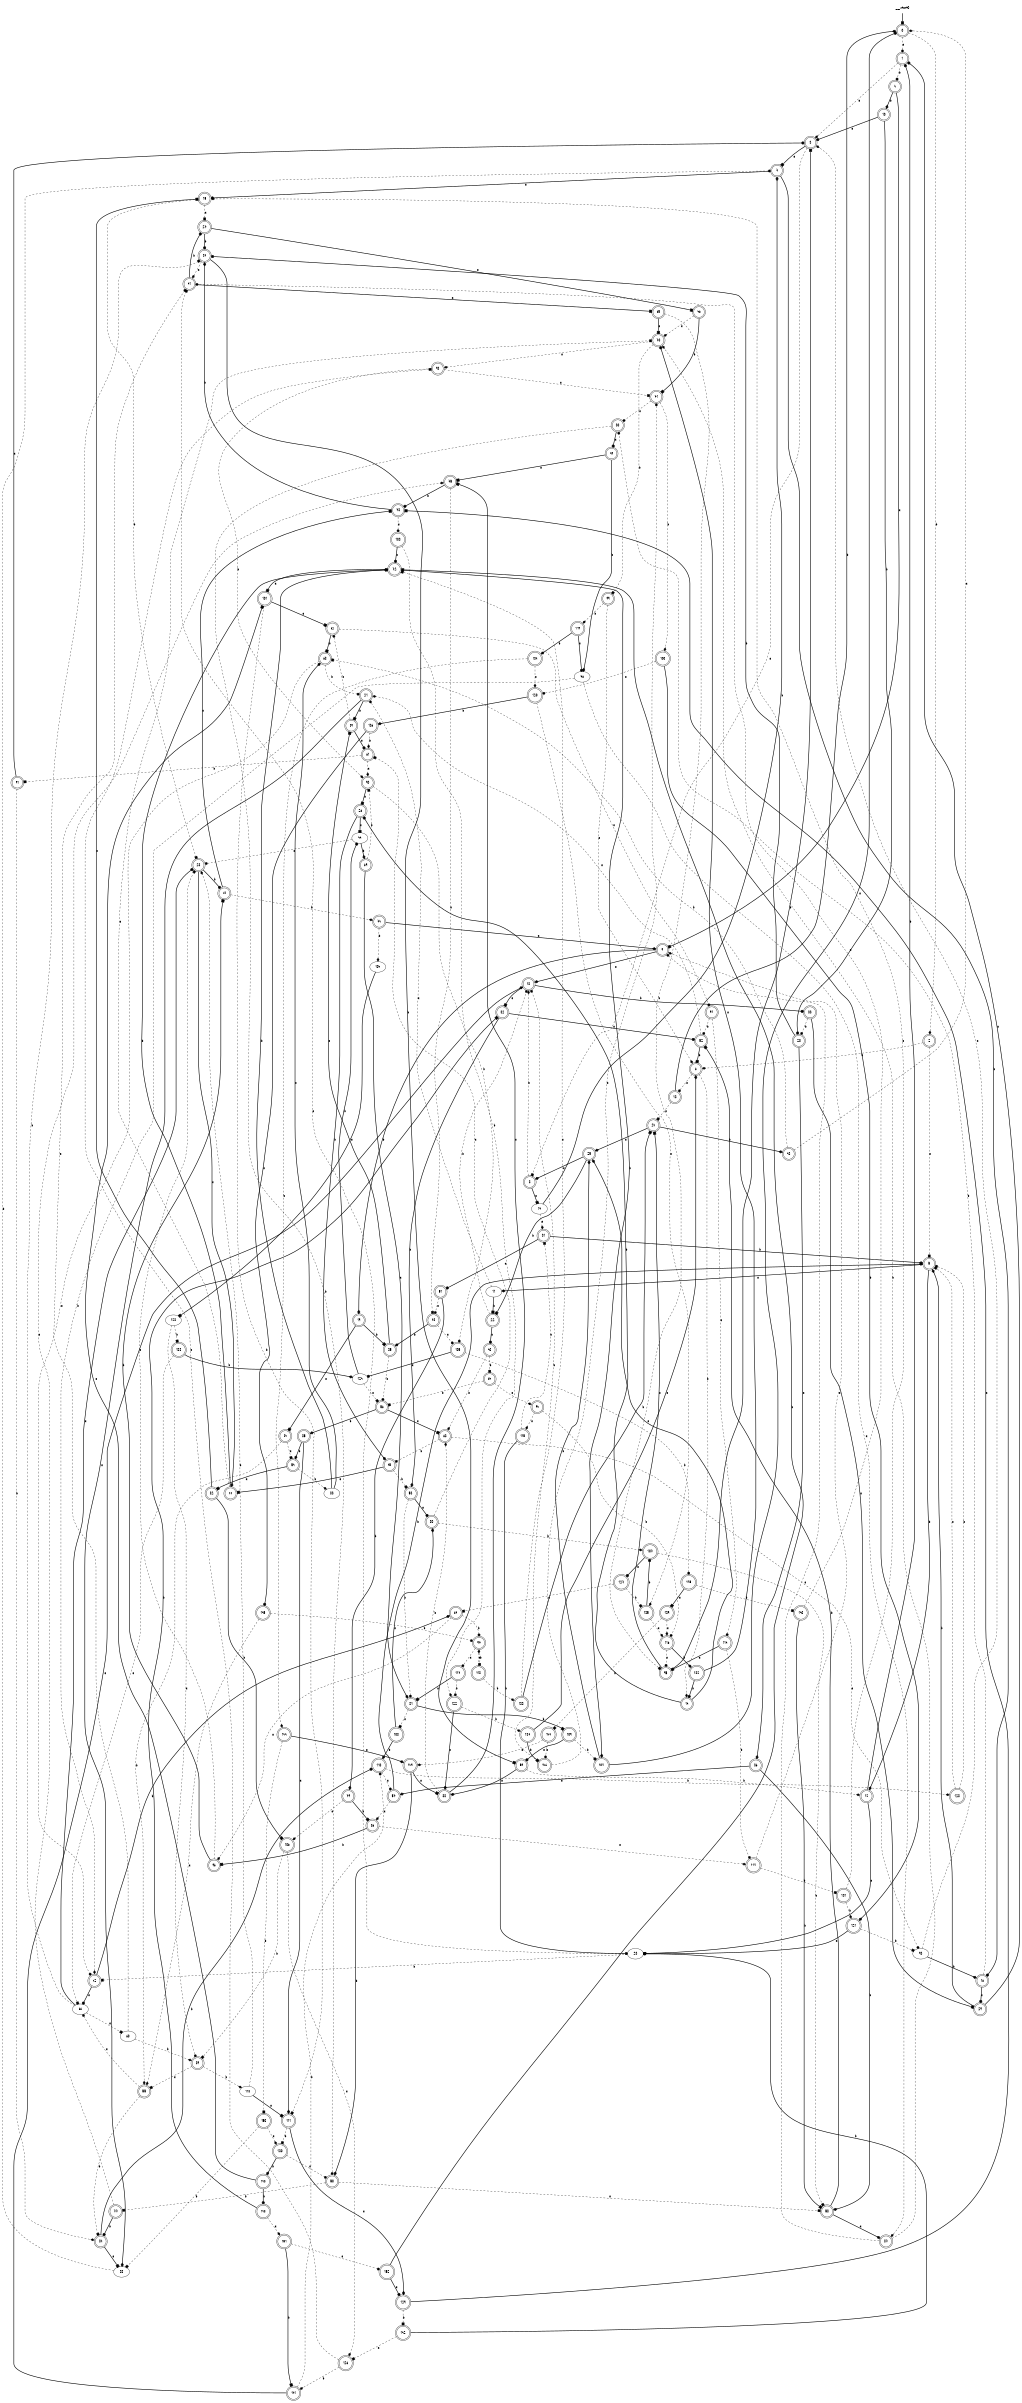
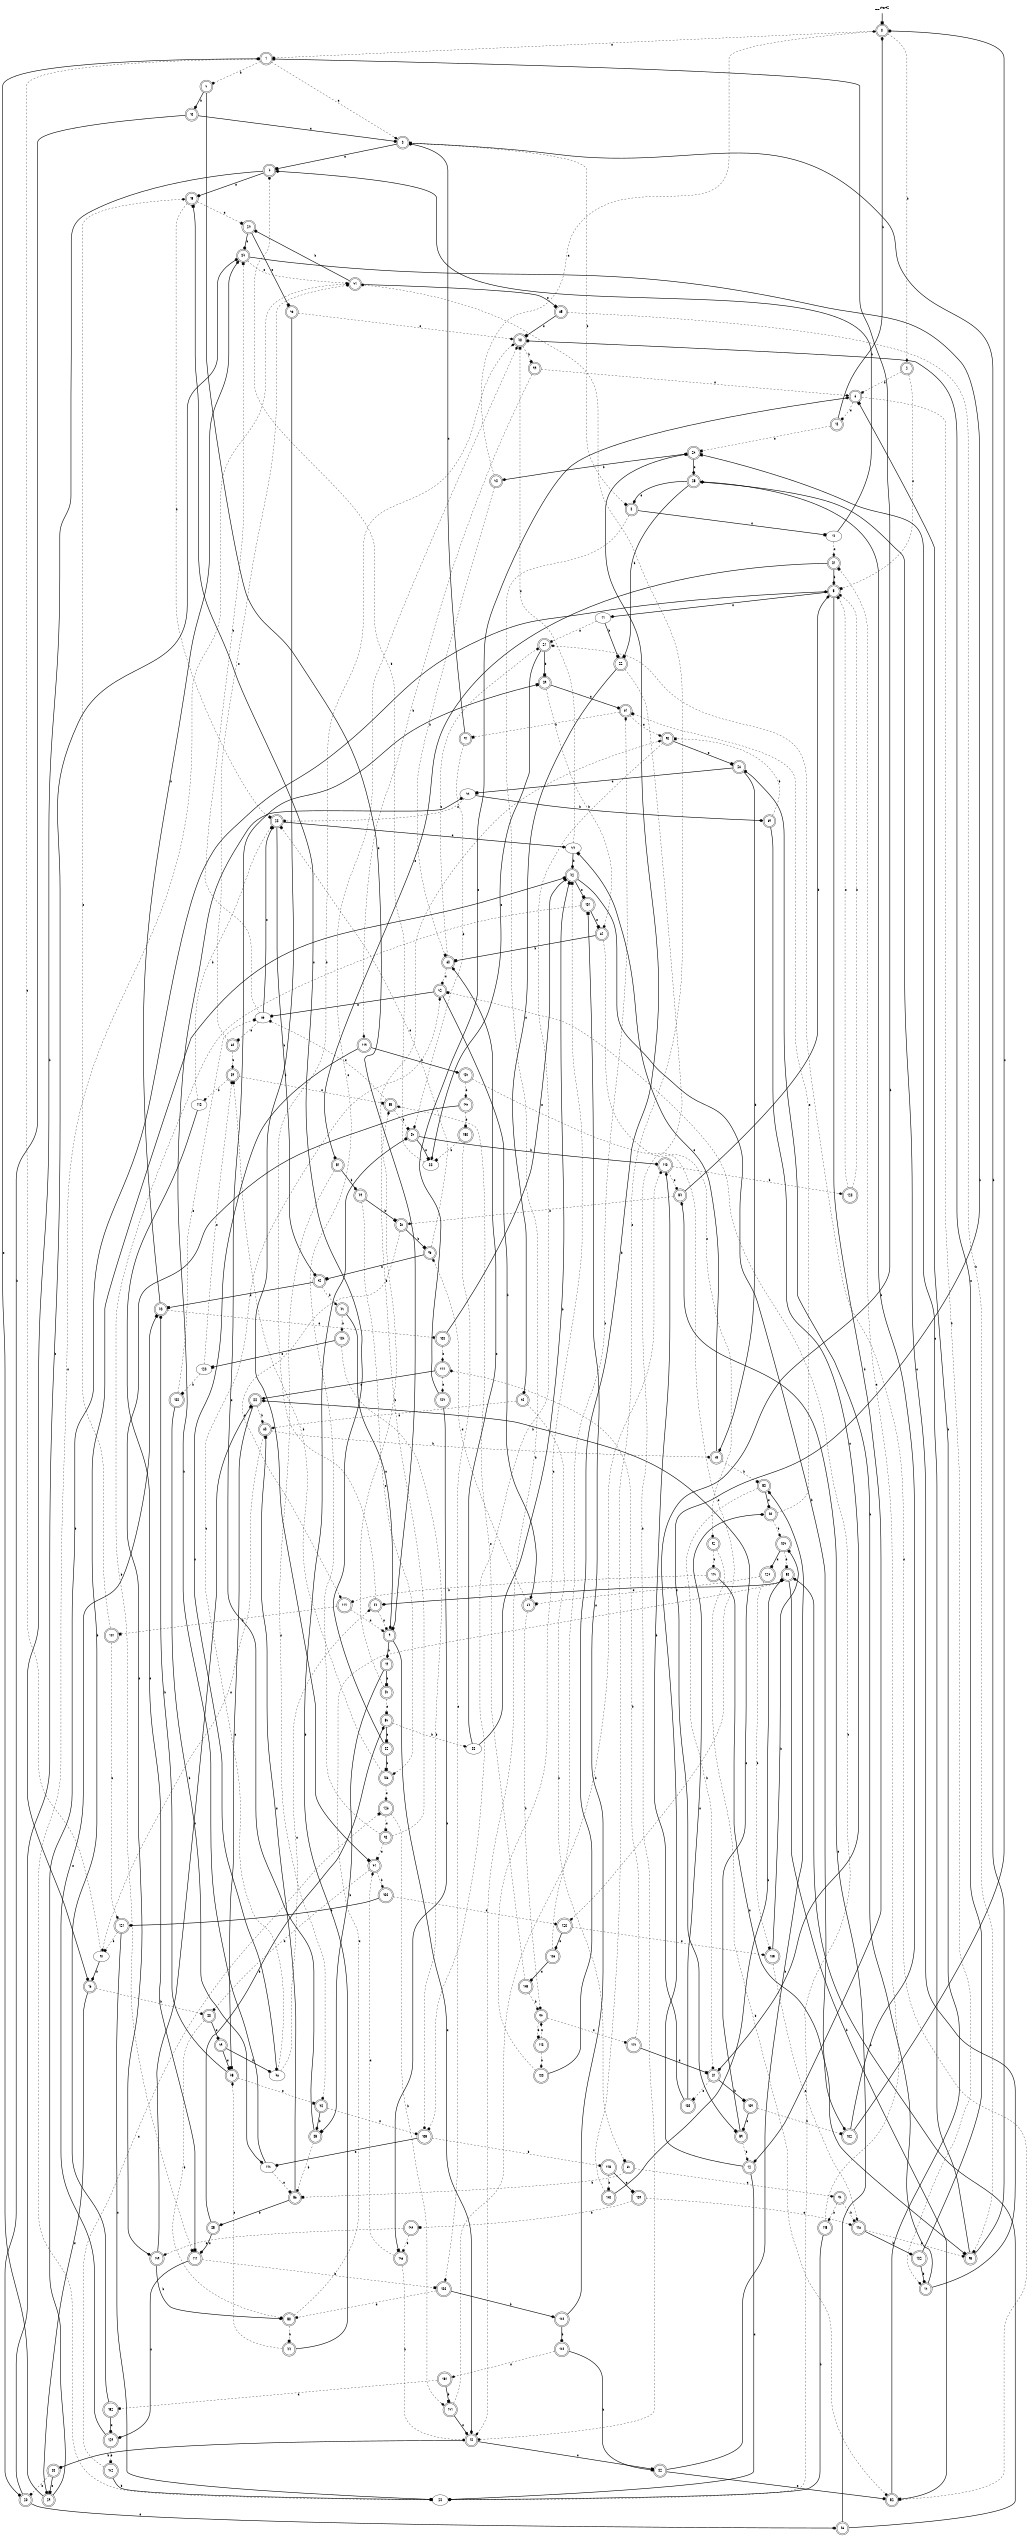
node "__start0": label "__start0" -> "__start2"
edge "70" -> "98": reversed
edge "3" -> "8": label "a" -> "b"
node "104": shape ellipse -> doublecircle
edge "93" -> "3": now "93" -> "1"
edge "146" -> "71": arrowhead dot -> diamond
node "47": shape doublecircle -> ellipse
edge "104" -> "105": added, label "b"
node "60": shape ellipse -> doublecircle
